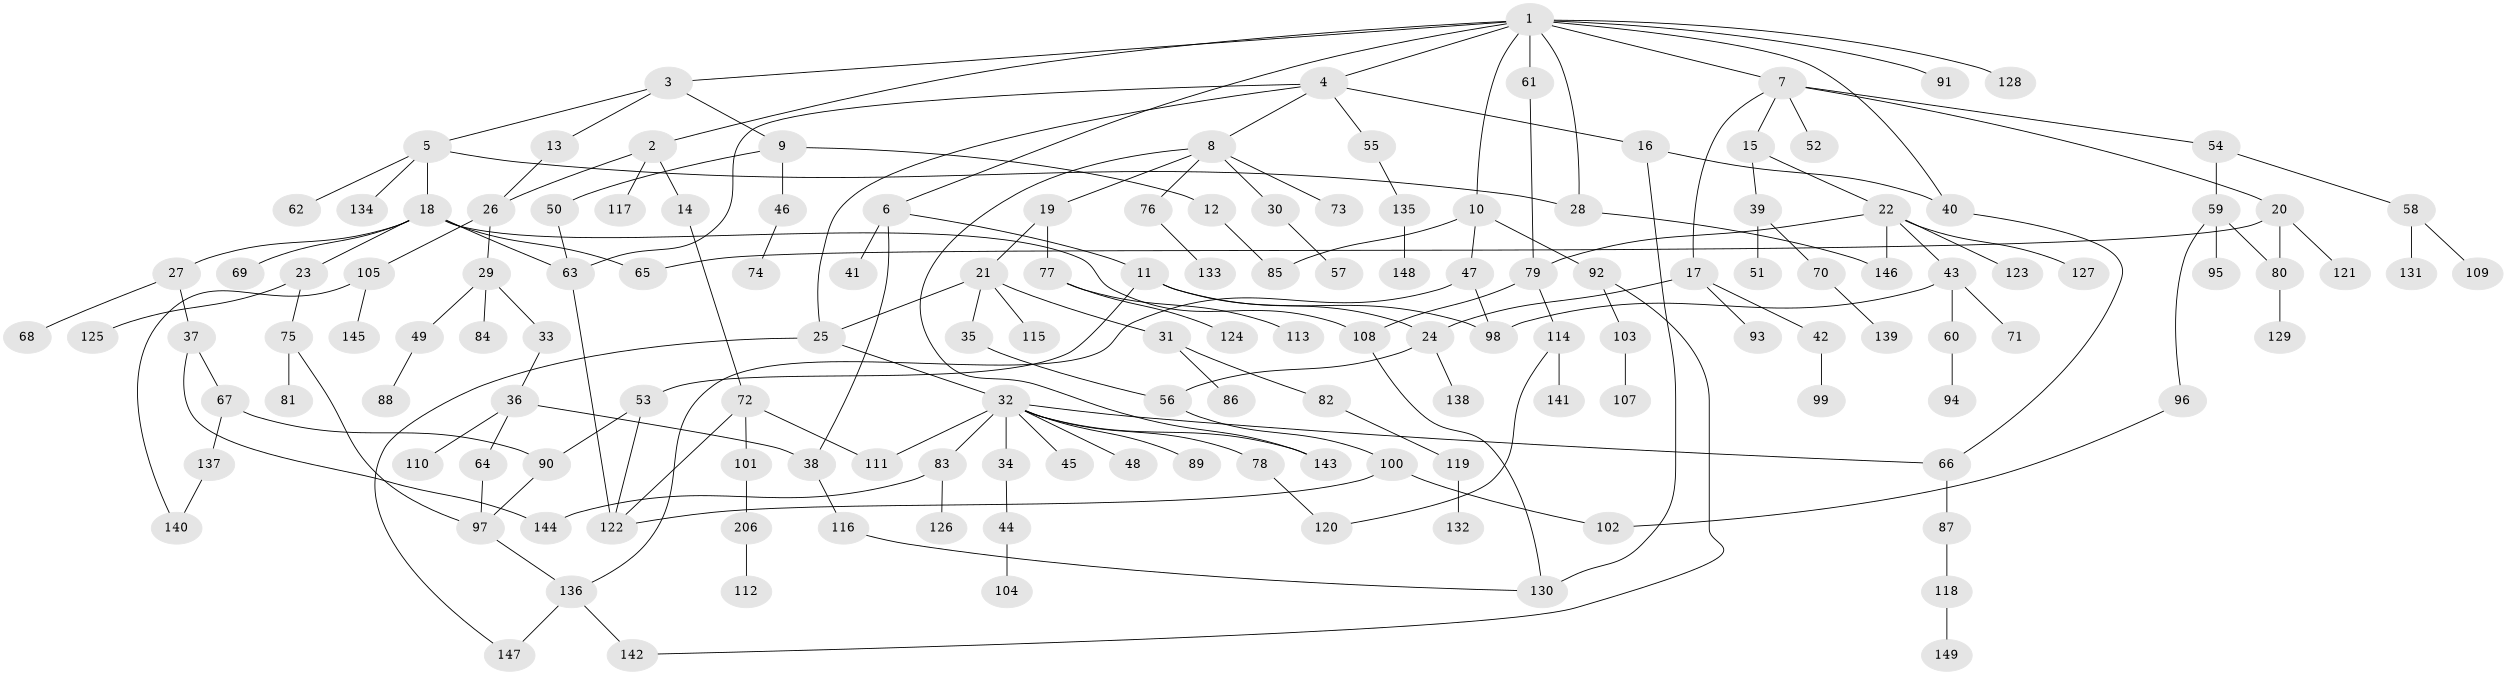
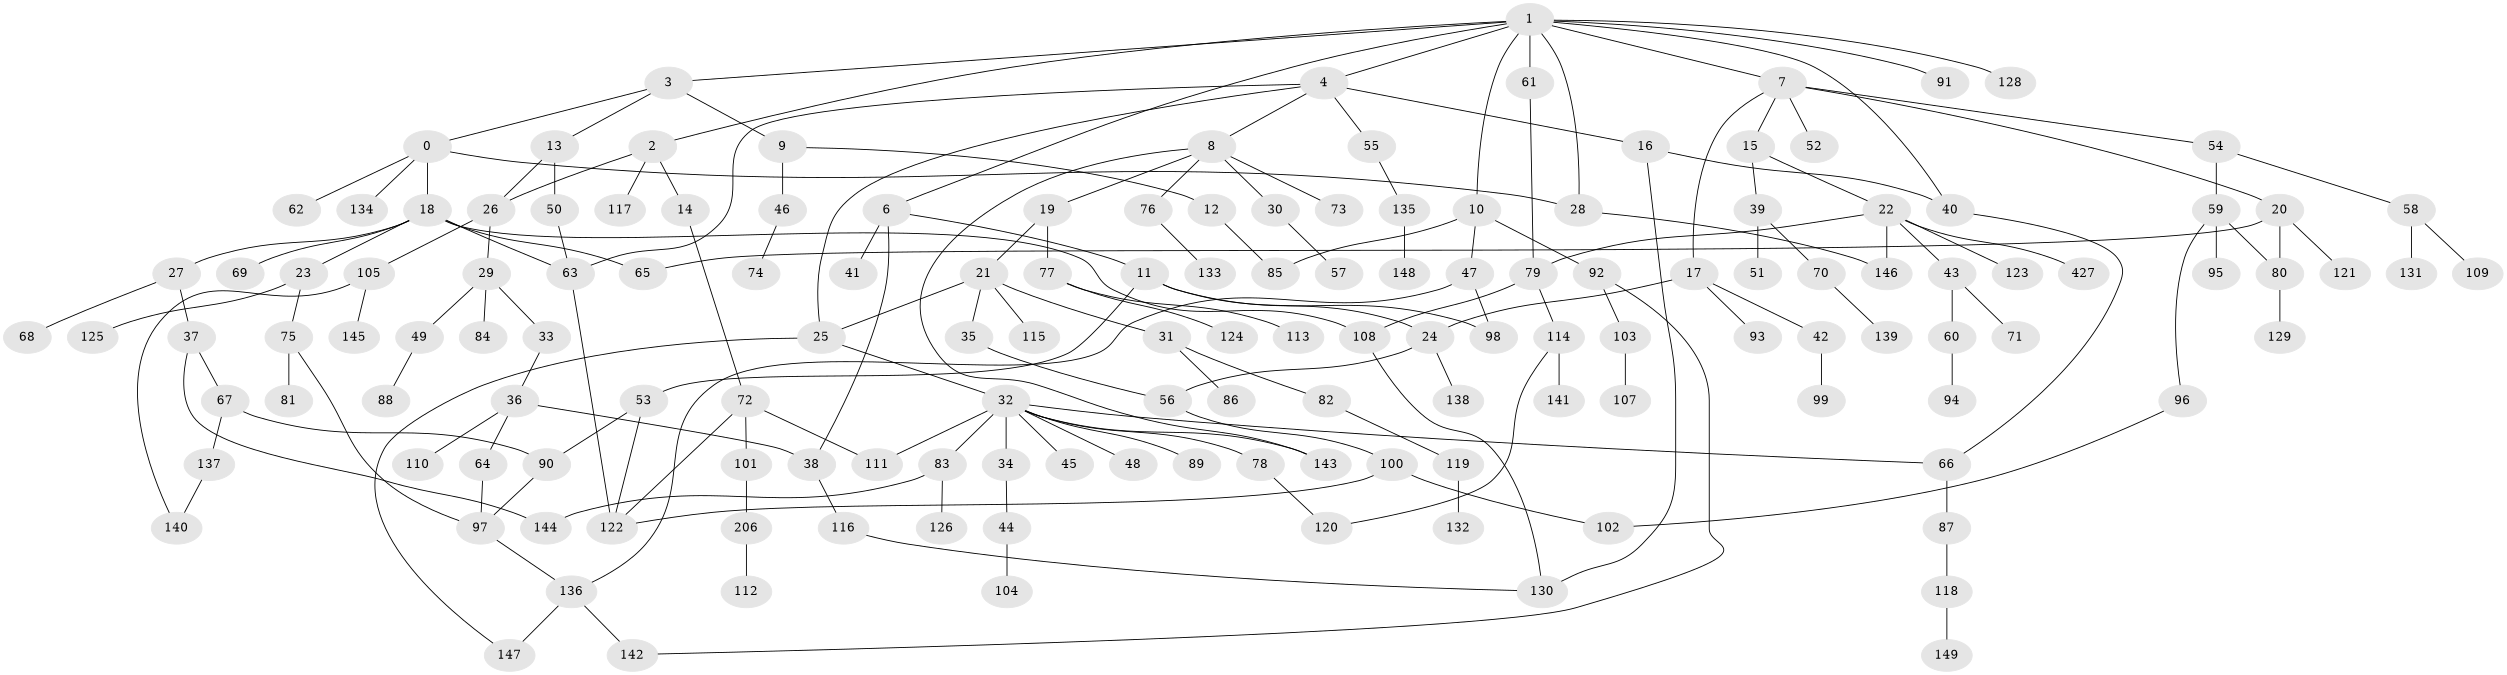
node "5": label "5" -> "0"
edge "9" -- "50": now "13" -- "50"
node "127": label "127" -> "427"
edge "43" -- "98": removed
